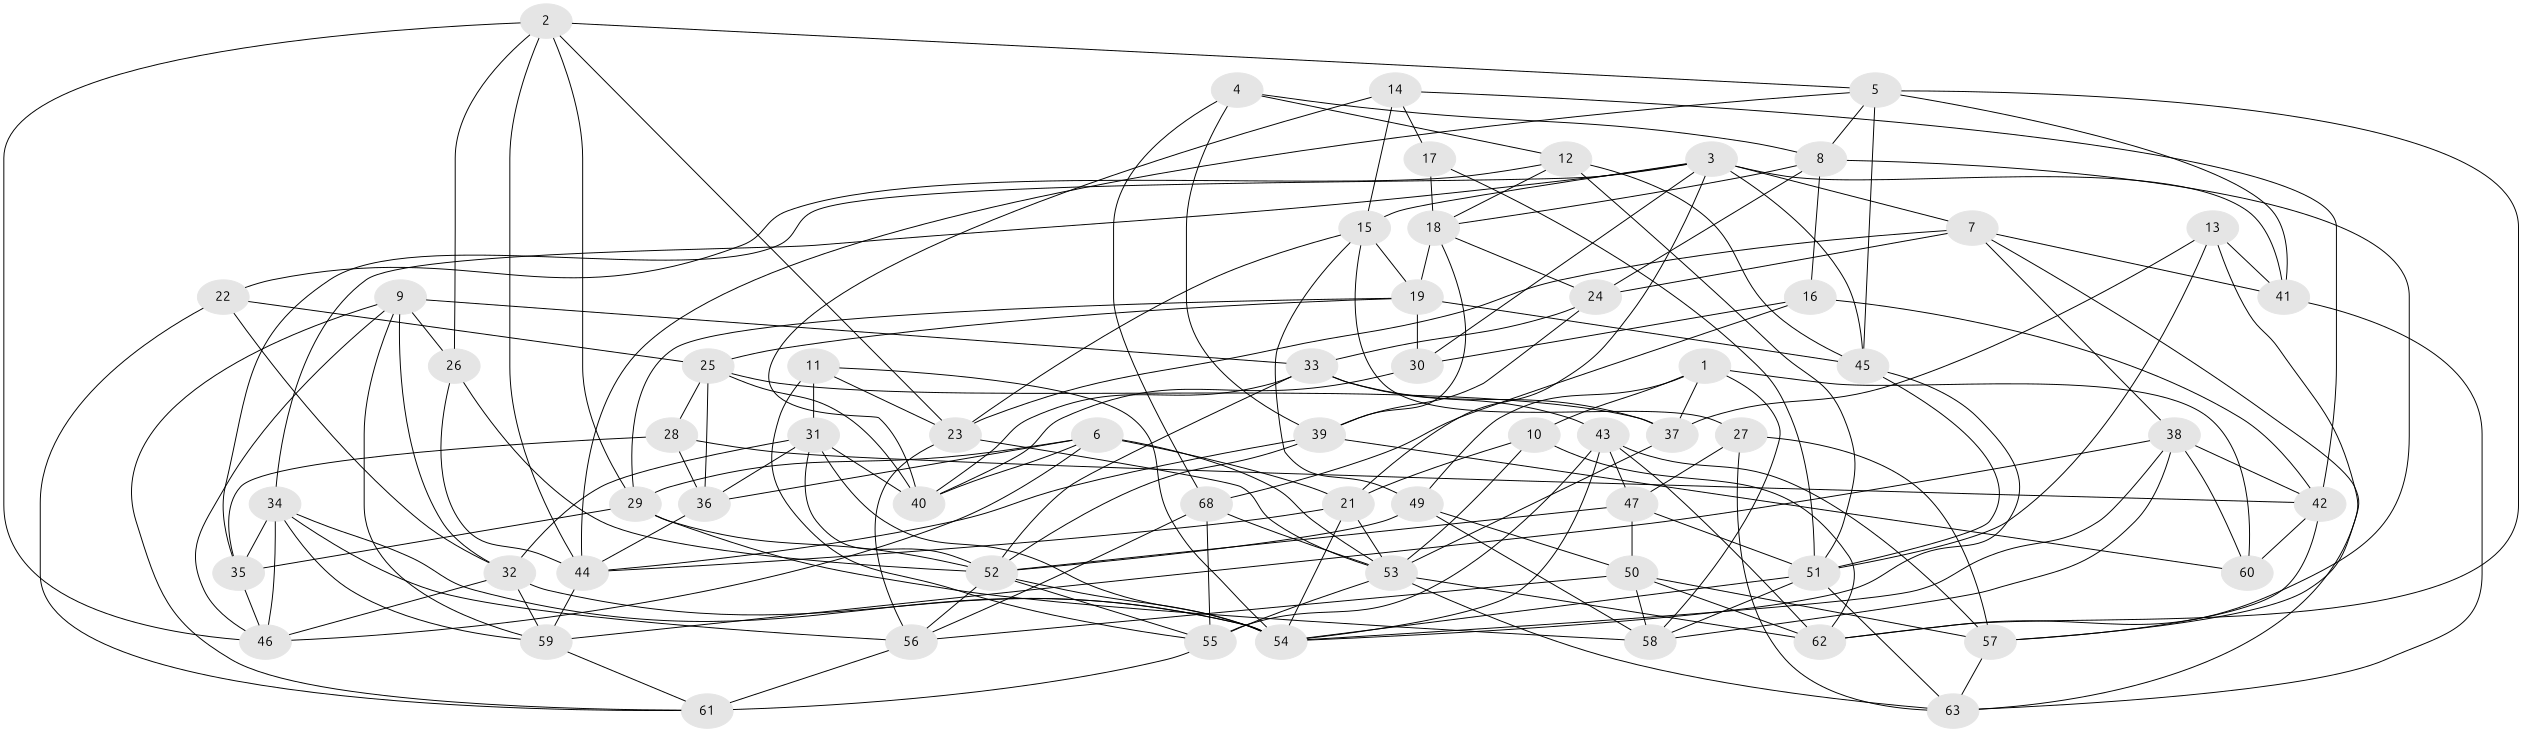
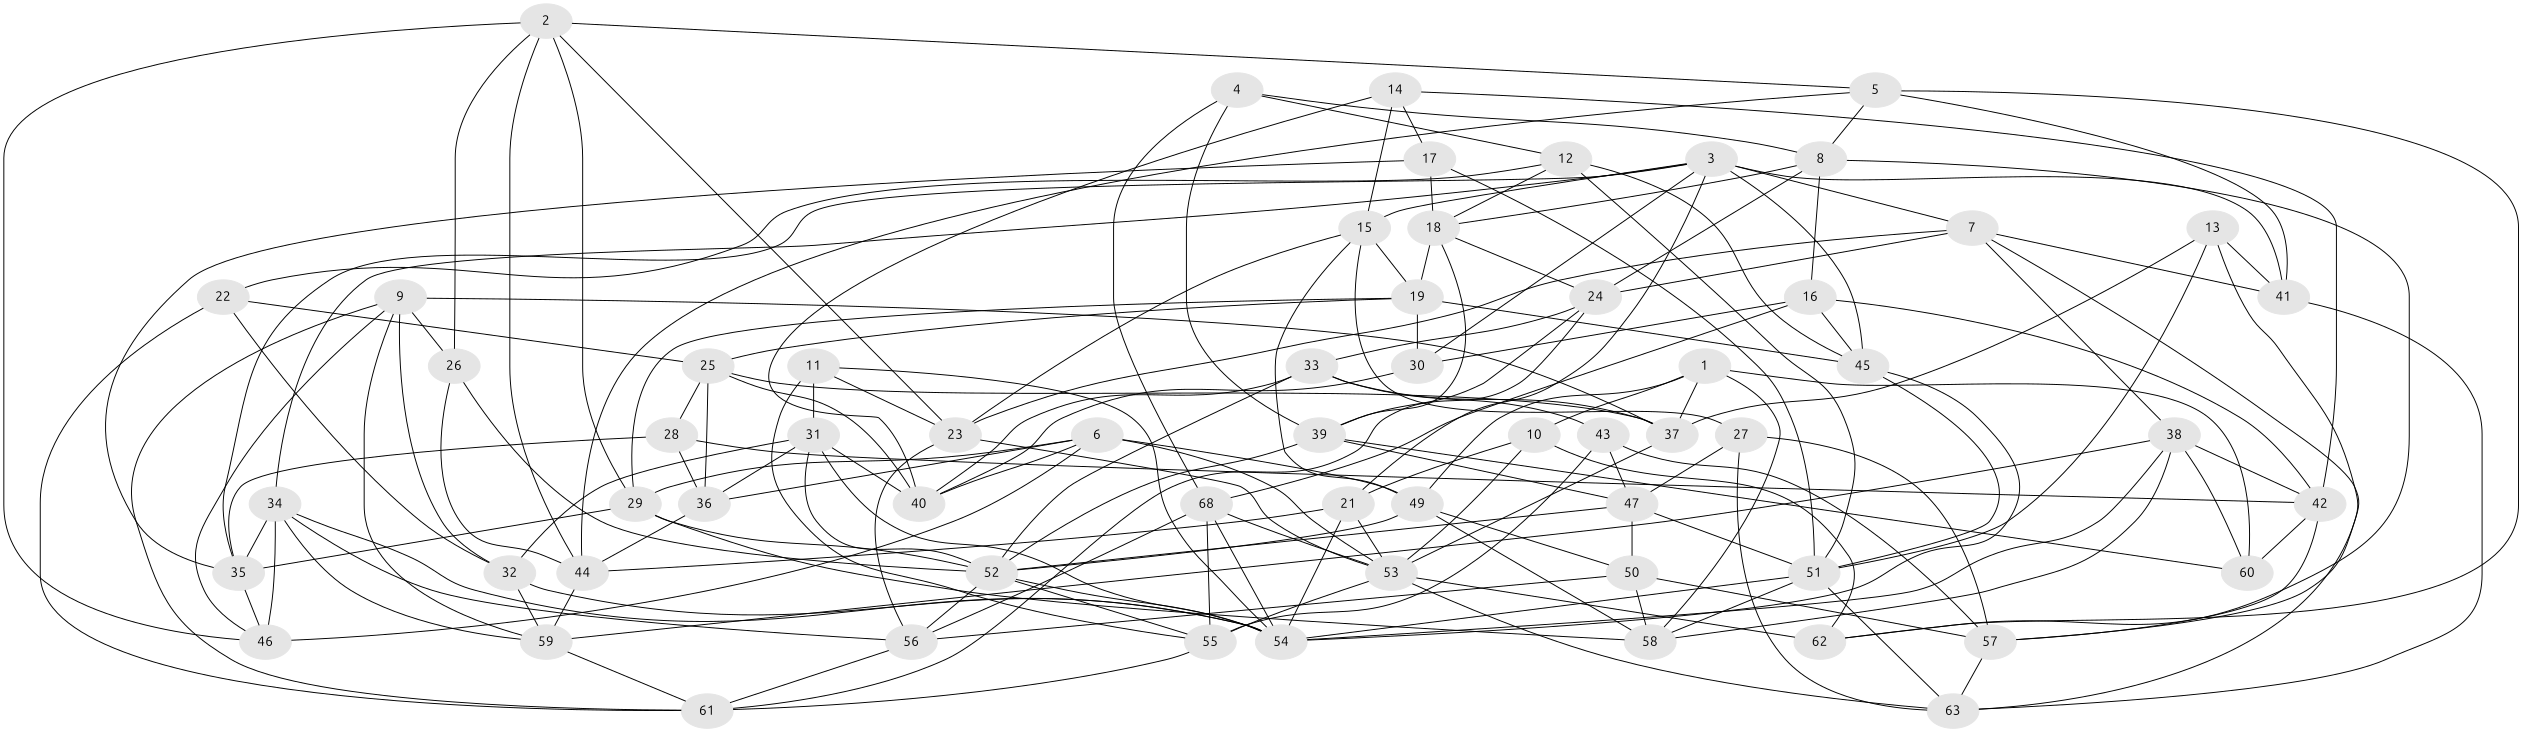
edge "17" -- "35": added
edge "5" -- "45": now "16" -- "45"
edge "9" -- "33": now "9" -- "37"
edge "6" -- "21": now "6" -- "49"
edge "24" -- "61": added
edge "39" -- "44": now "39" -- "47"
edge "43" -- "62": removed
edge "43" -- "54": now "68" -- "54"
edge "32" -- "46": removed
edge "50" -- "62": removed
